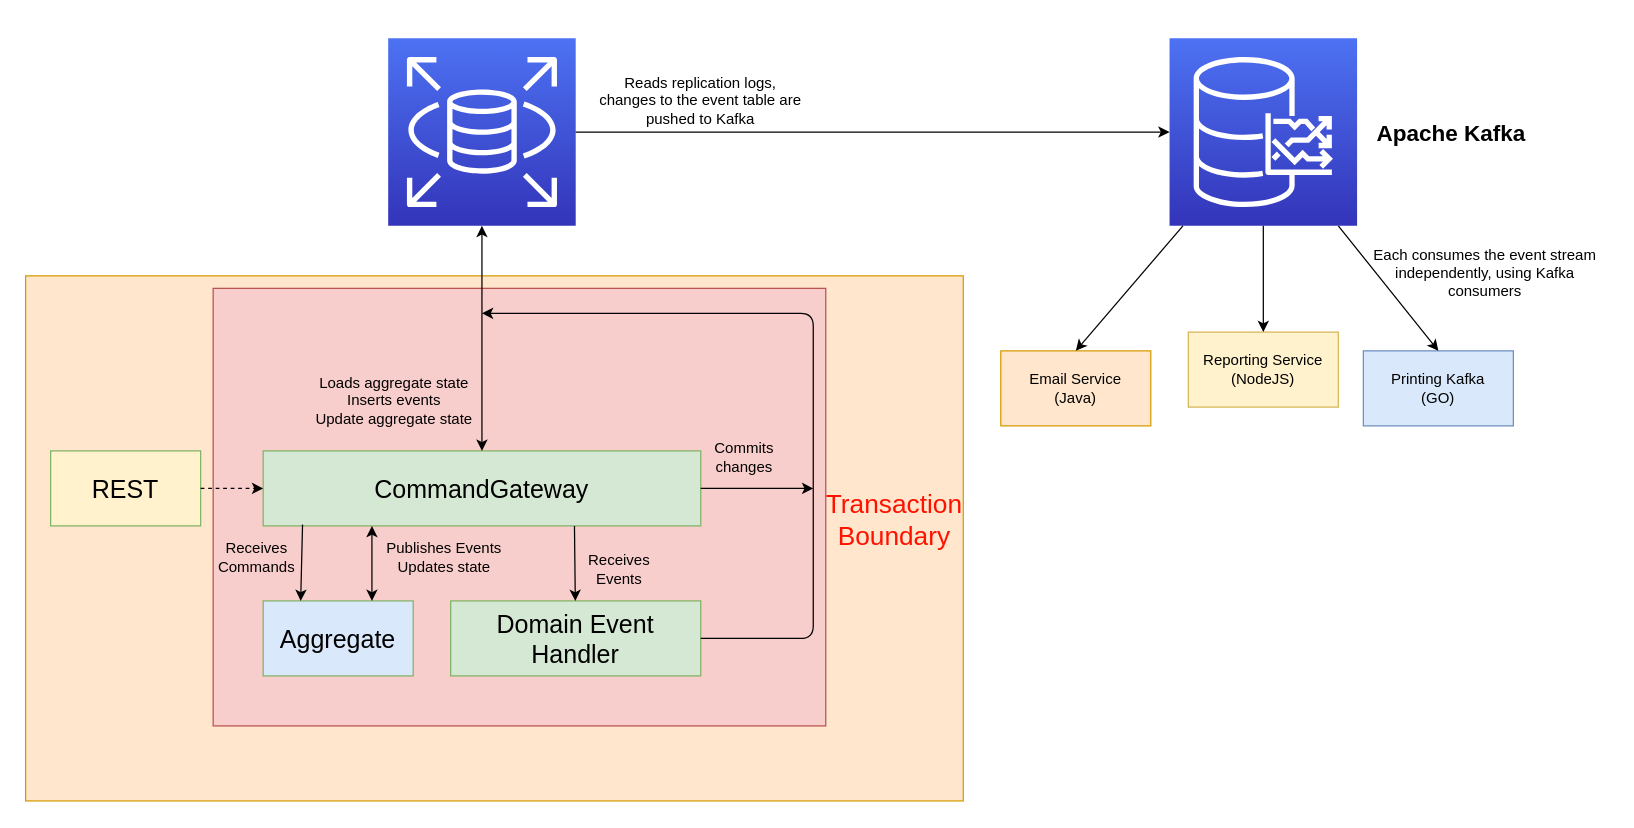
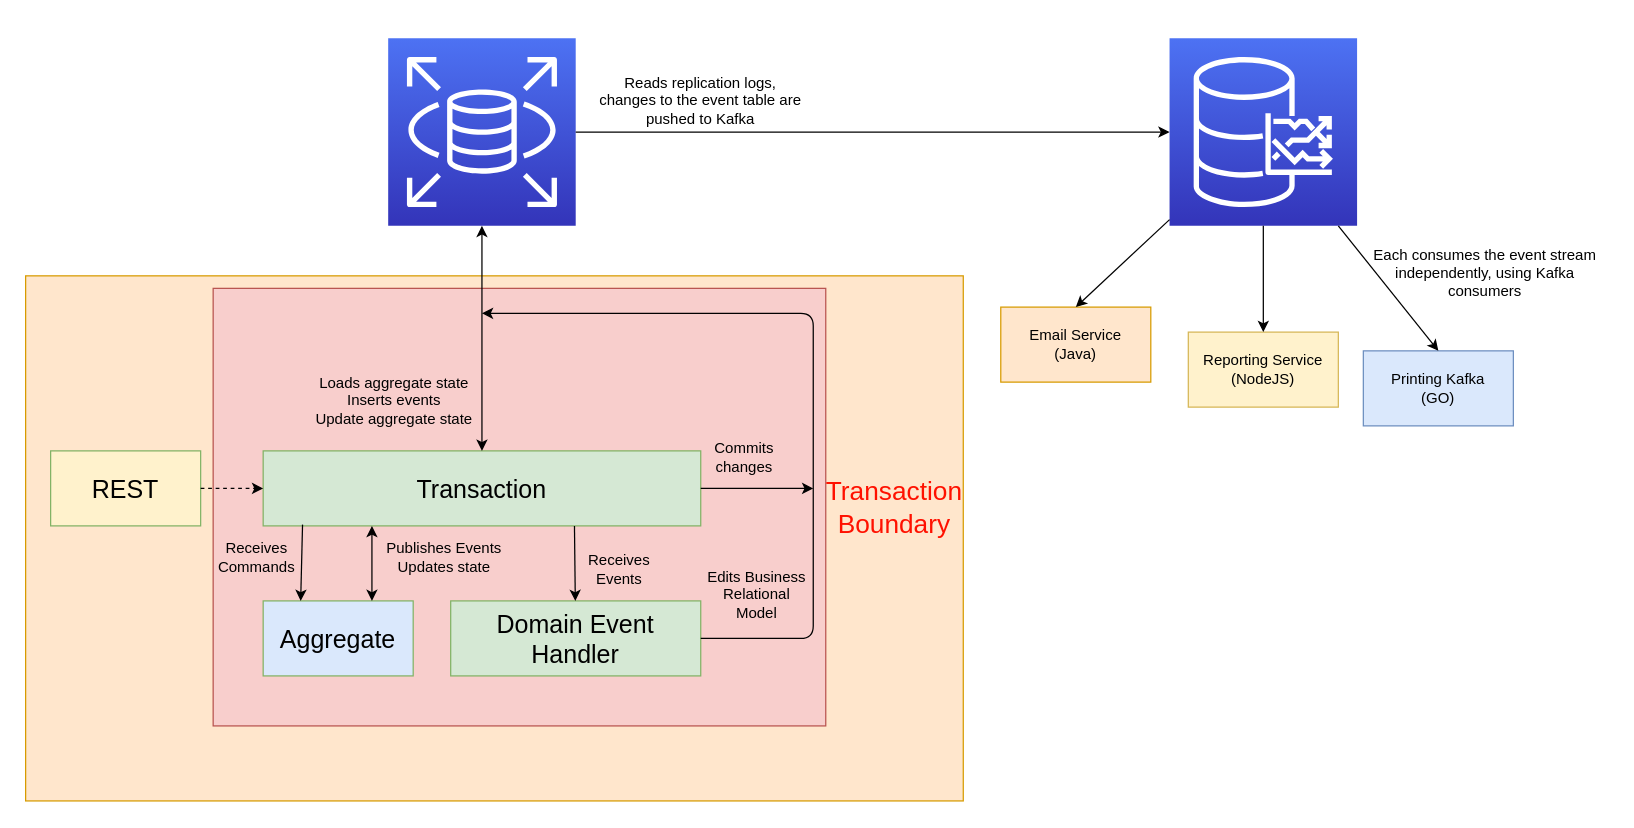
node "Apache Kafka": removed
node "Email Service (Java)": moved (1076, 388) -> (1076, 344)
node "CommandGateway": label "CommandGateway" -> "Transaction"
node "Transaction Boundary": moved (894, 519) -> (894, 507)
node "Edits Business Relational Model": added
